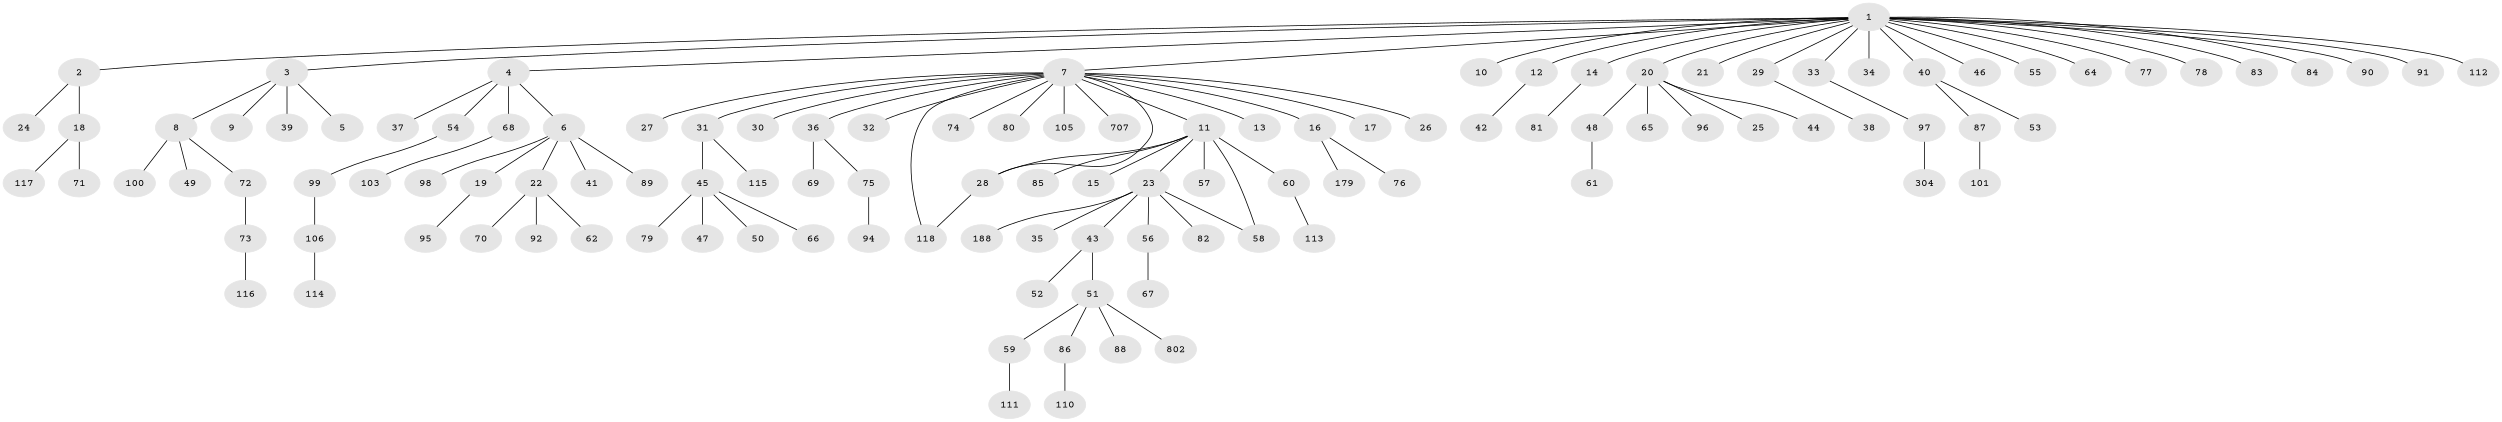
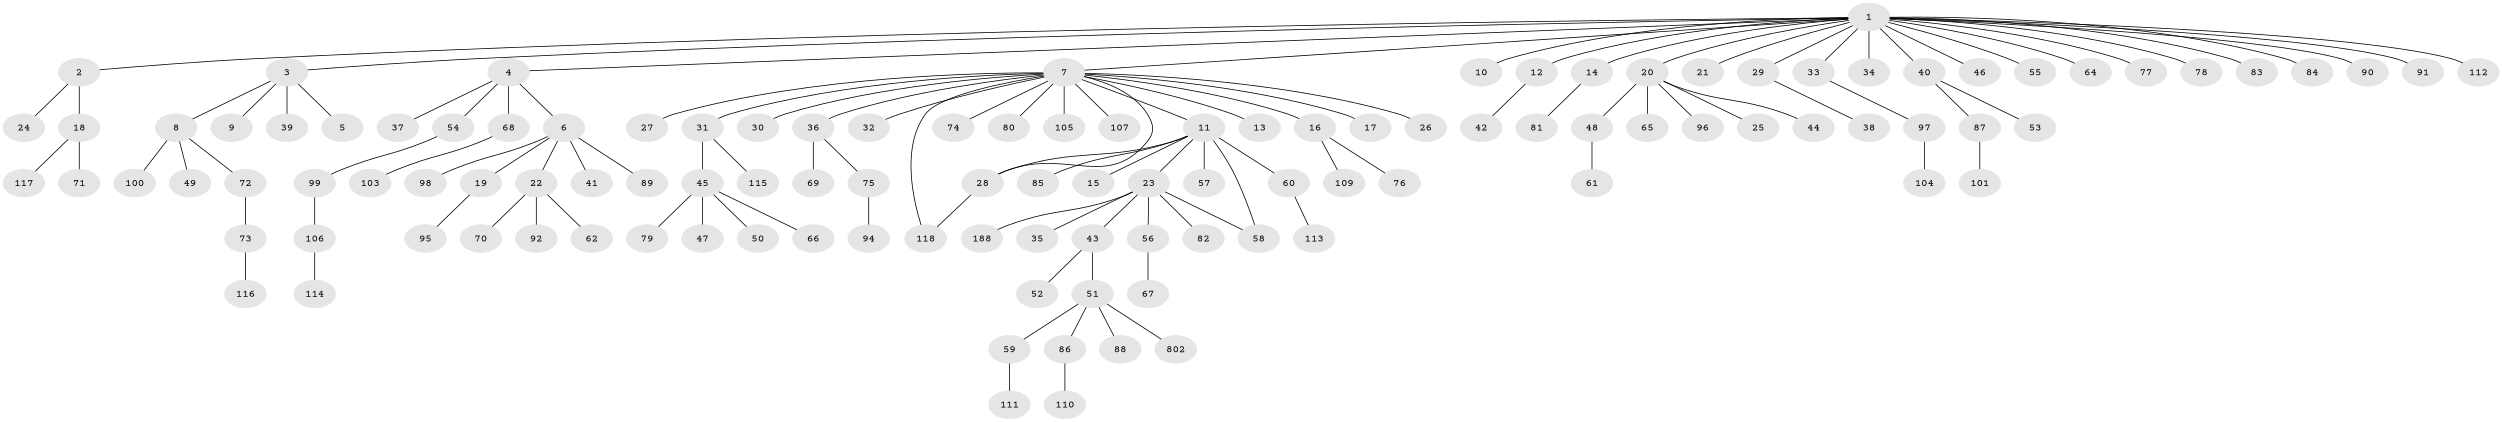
node "707": label "707" -> "107"
node "179": label "179" -> "109"
node "304": label "304" -> "104"
